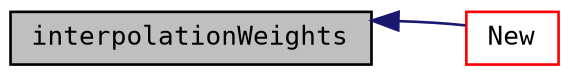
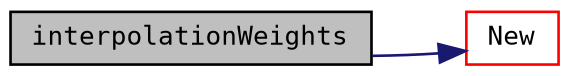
edge "New" -> "interpolationWeights": reversed
